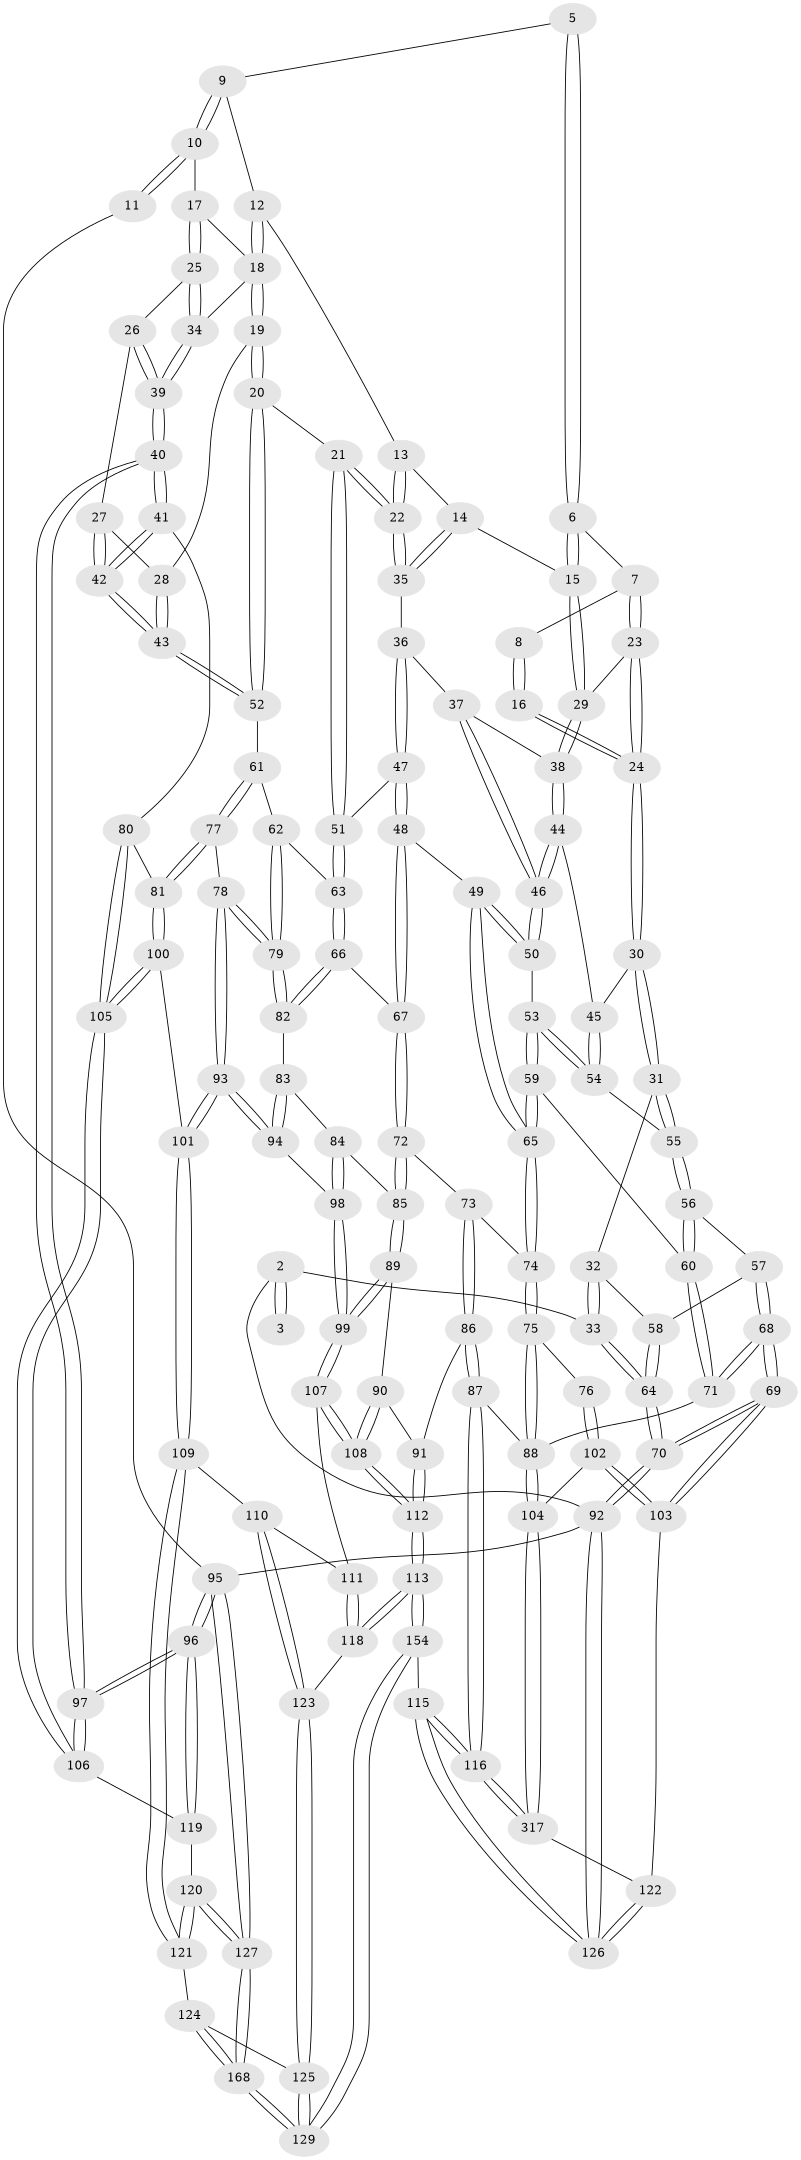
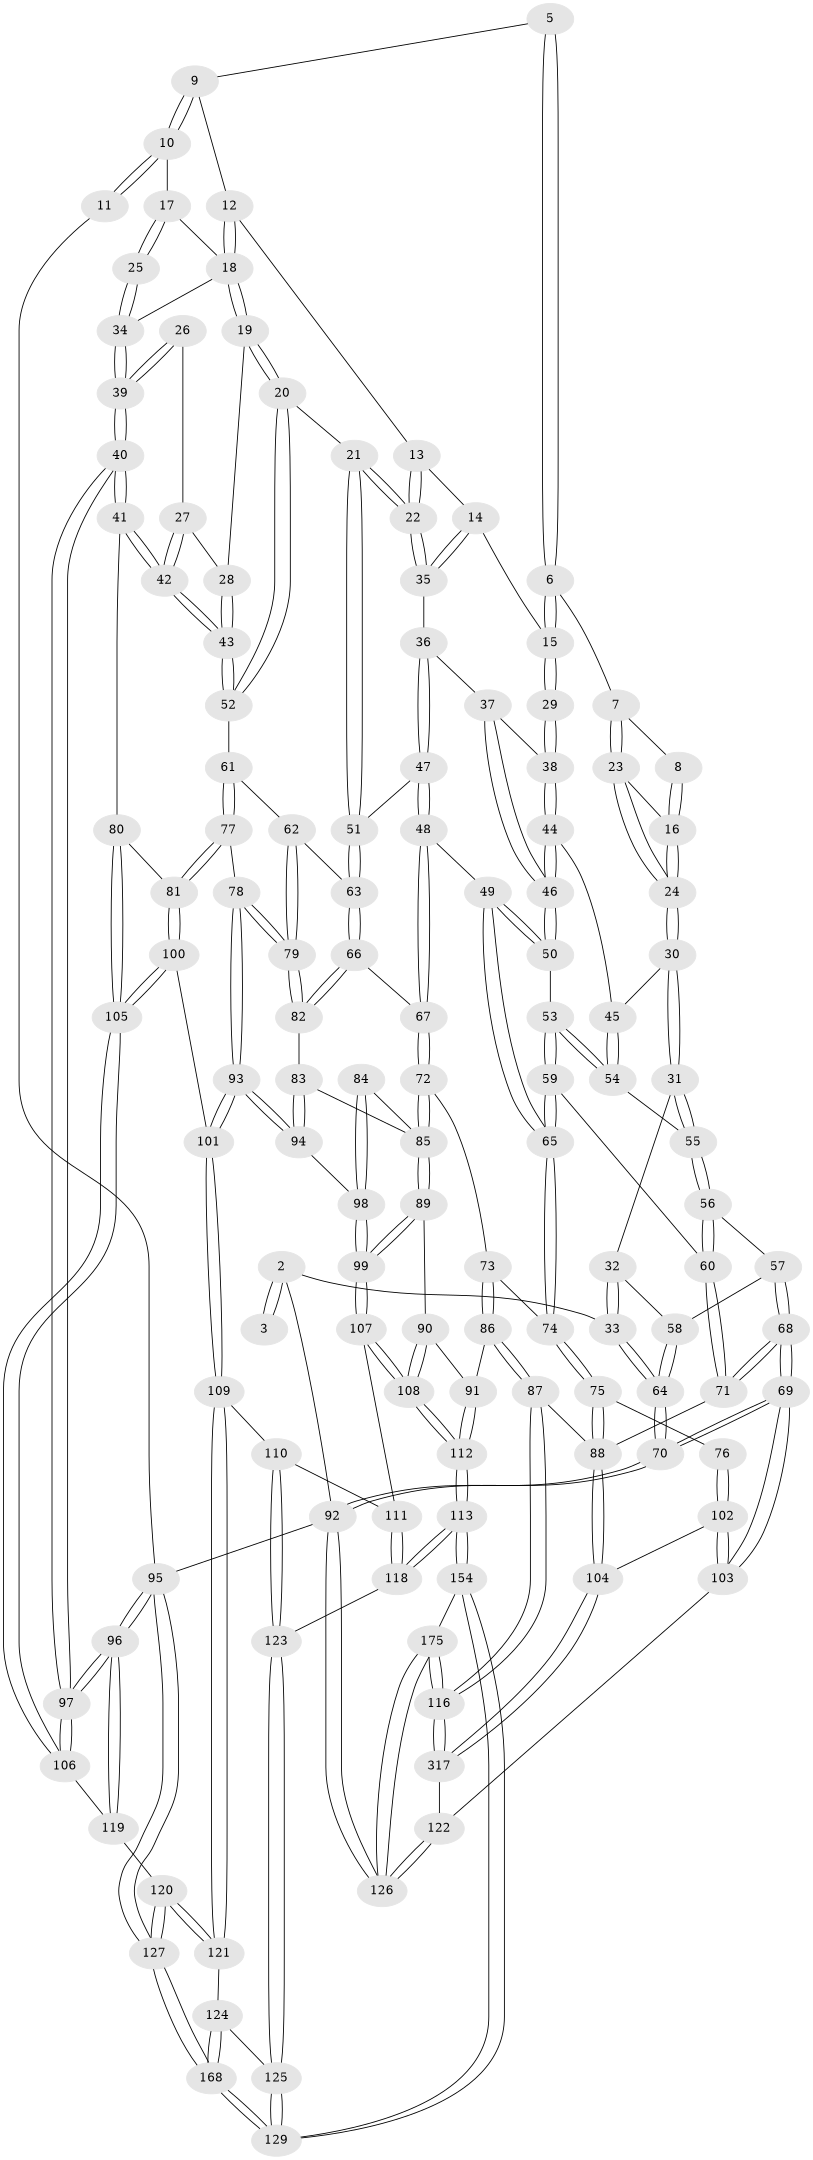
edge "25" -- "26": removed
edge "23" -- "29": now "23" -- "16"
edge "83" -- "84": now "83" -- "85"
node "115": label "115" -> "175"
